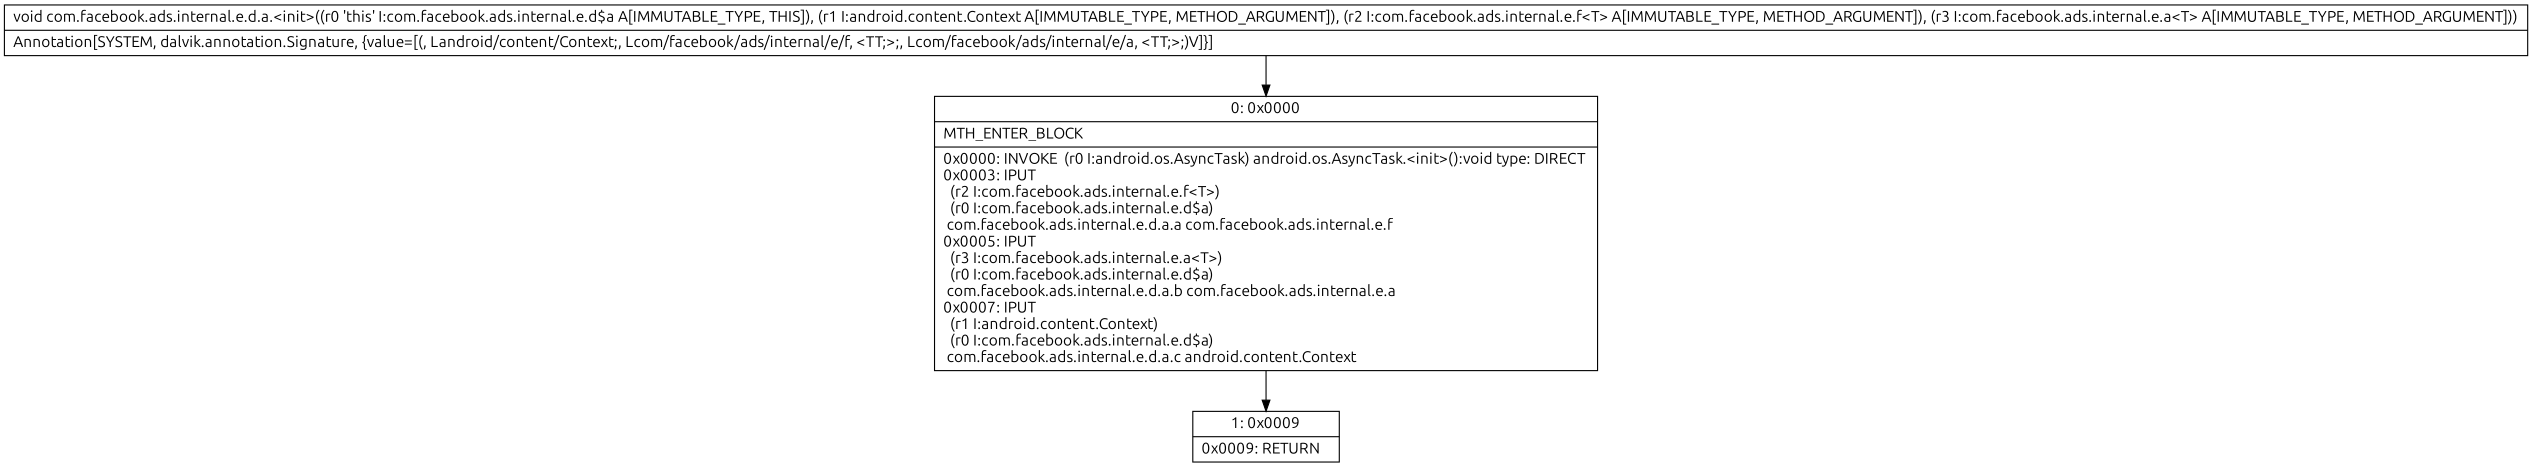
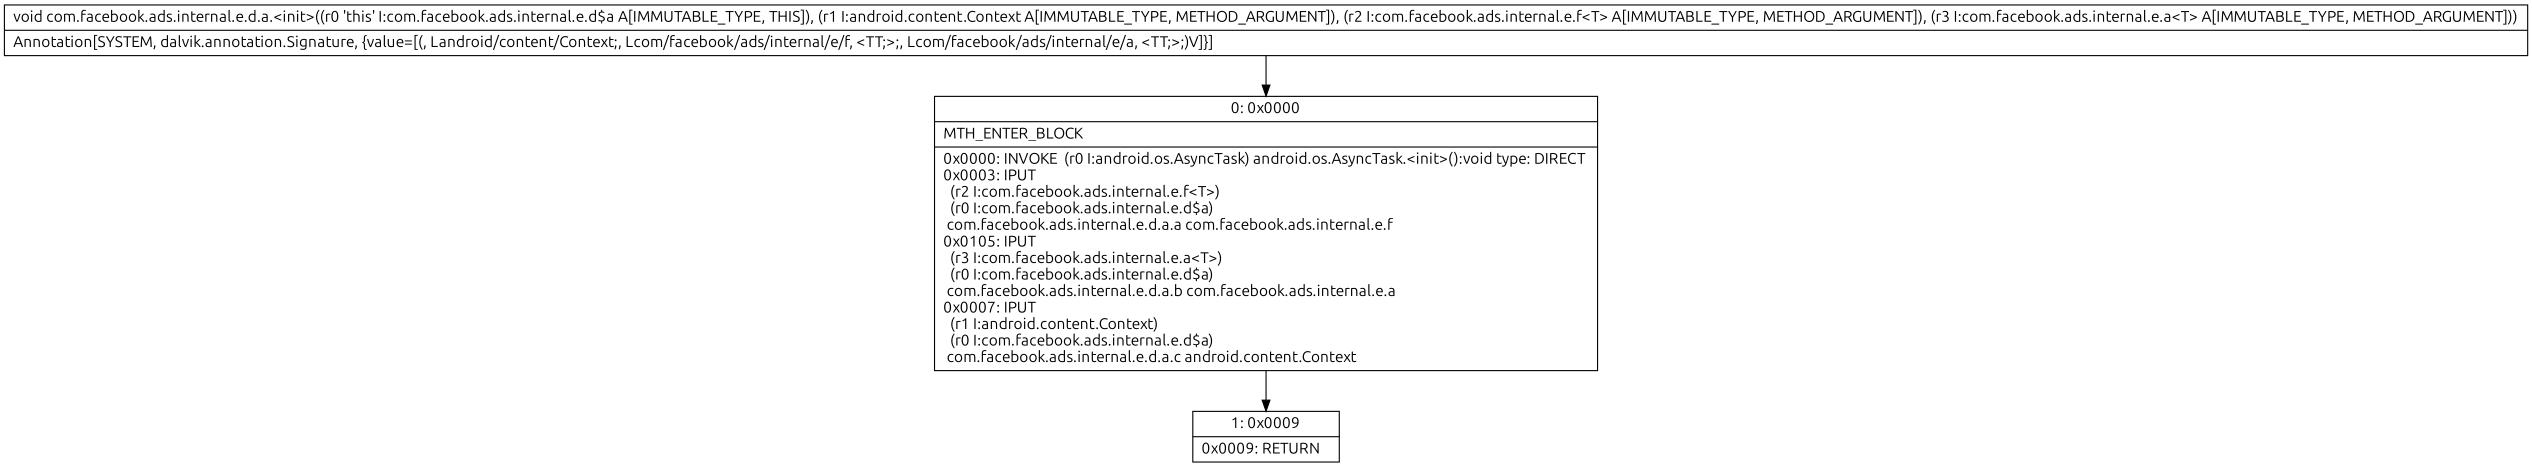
node "0: 0x0000": text "0x0005: IPUT" -> "0x0105: IPUT"
